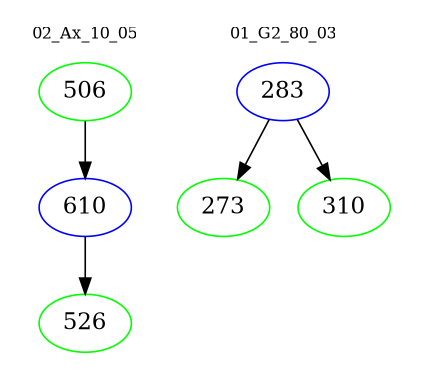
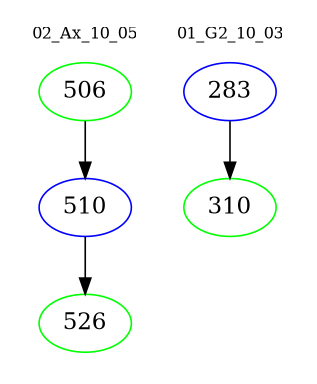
cluster "01_G2_80_03": label "01_G2_80_03" -> "01_G2_10_03"
node "610": label "610" -> "510"
node "273": removed
